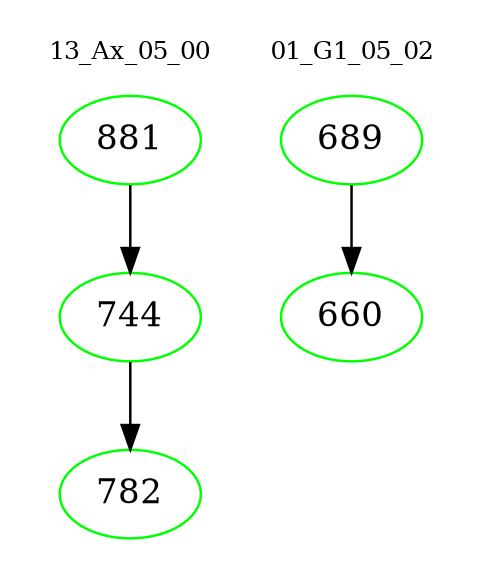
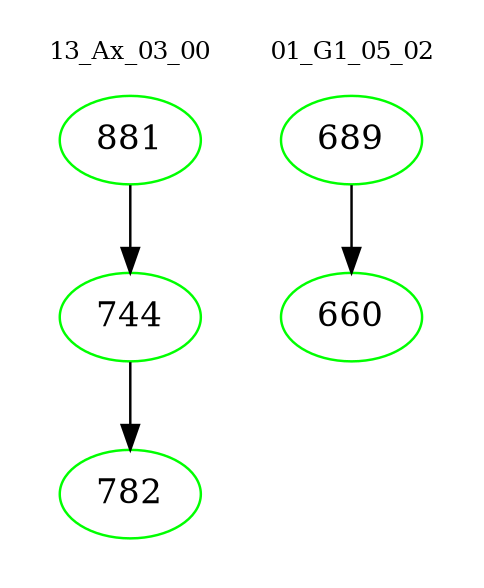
cluster "13_Ax_05_00": label "13_Ax_05_00" -> "13_Ax_03_00"
